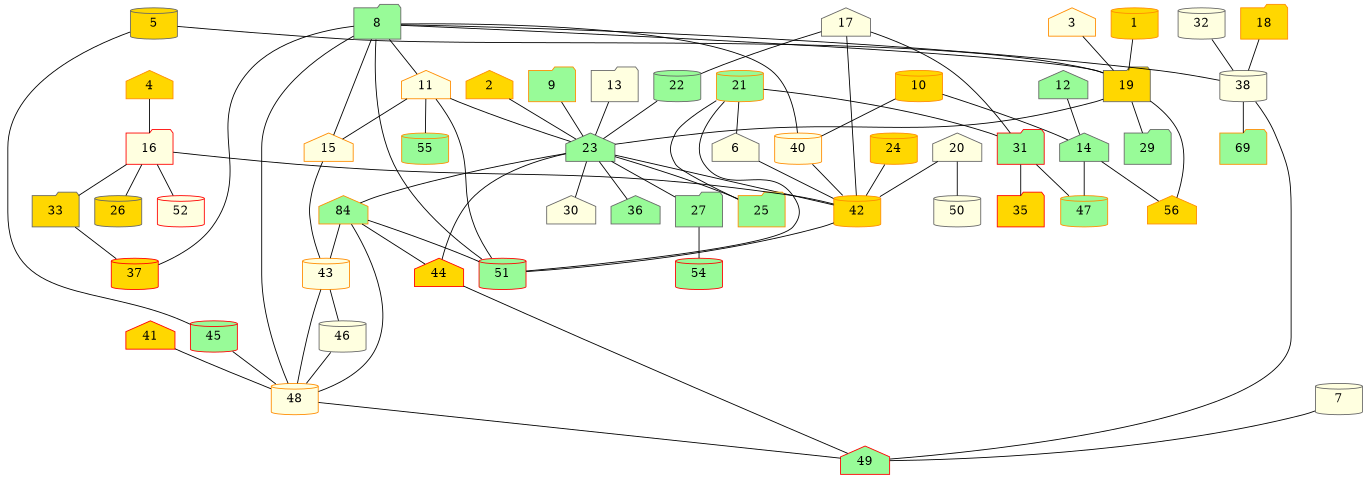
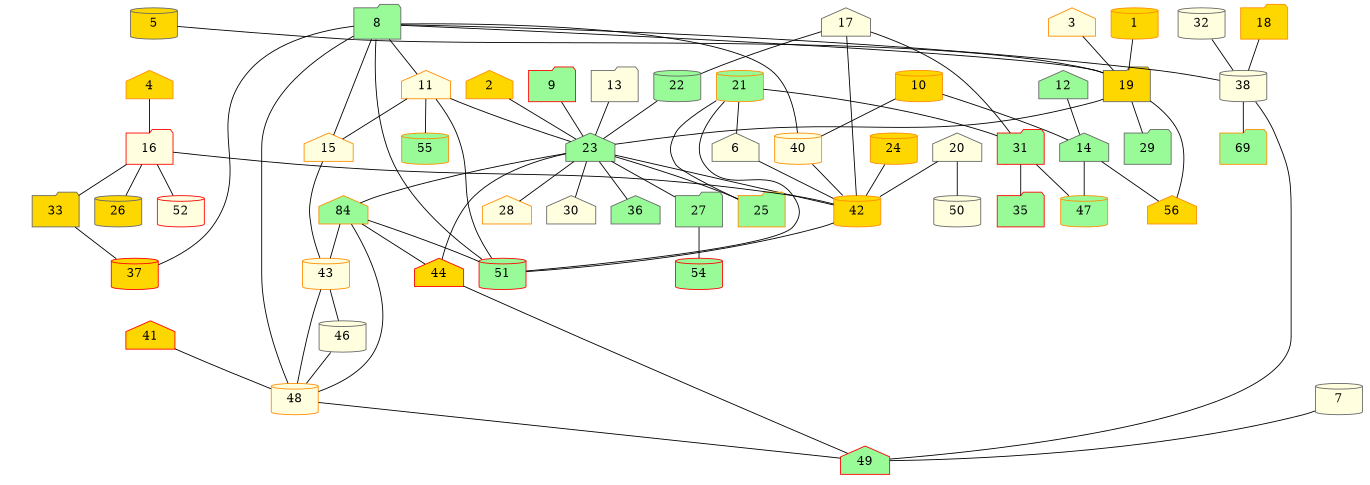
node "9": color darkorange -> red
node "28": added
node "35": fillcolor gold -> palegreen
node "45": removed
